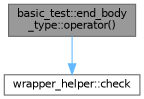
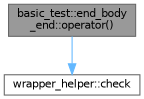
node "basic_test::end_body _type::operator()": label "basic_test::end_body _type::operator()" -> "basic_test::end_body _end::operator()"
